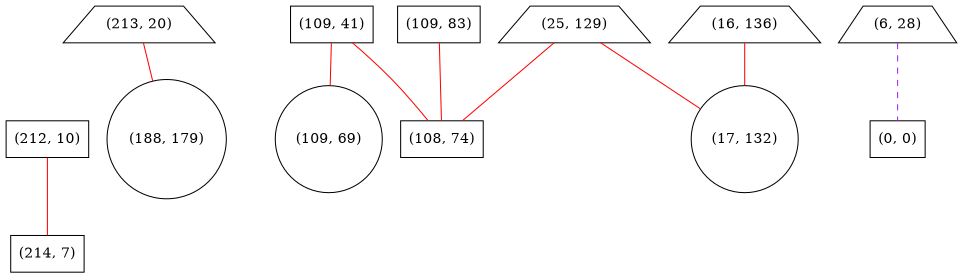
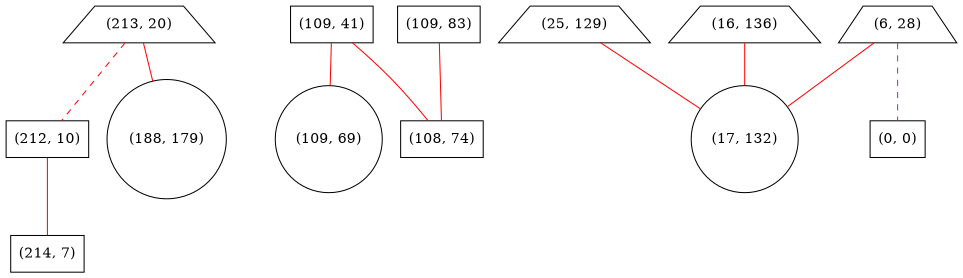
edge "(6, 28)" -- "(17, 132)": added
edge "(213, 20)" -- "(212, 10)": added
edge "(25, 129)" -- "(108, 74)": removed
